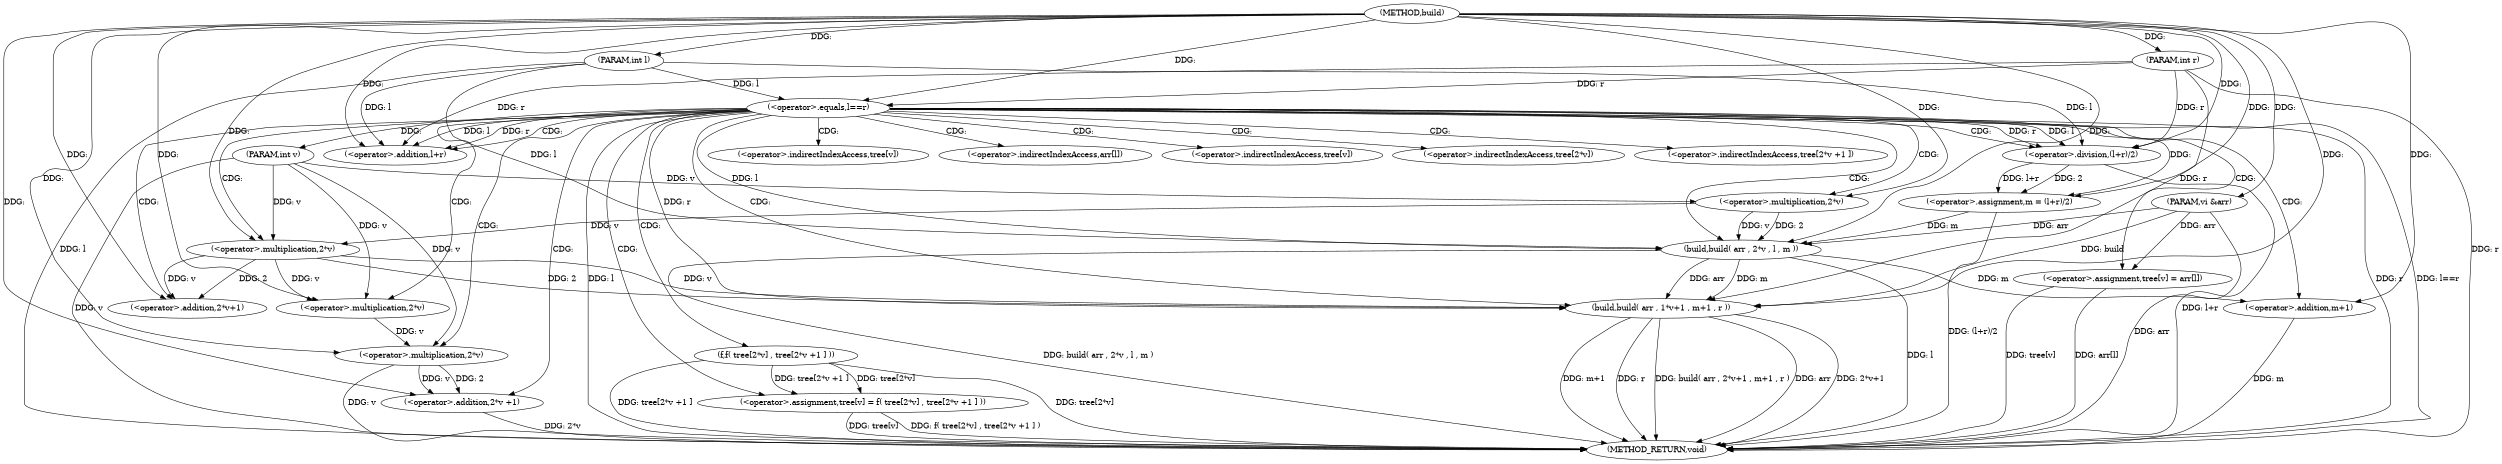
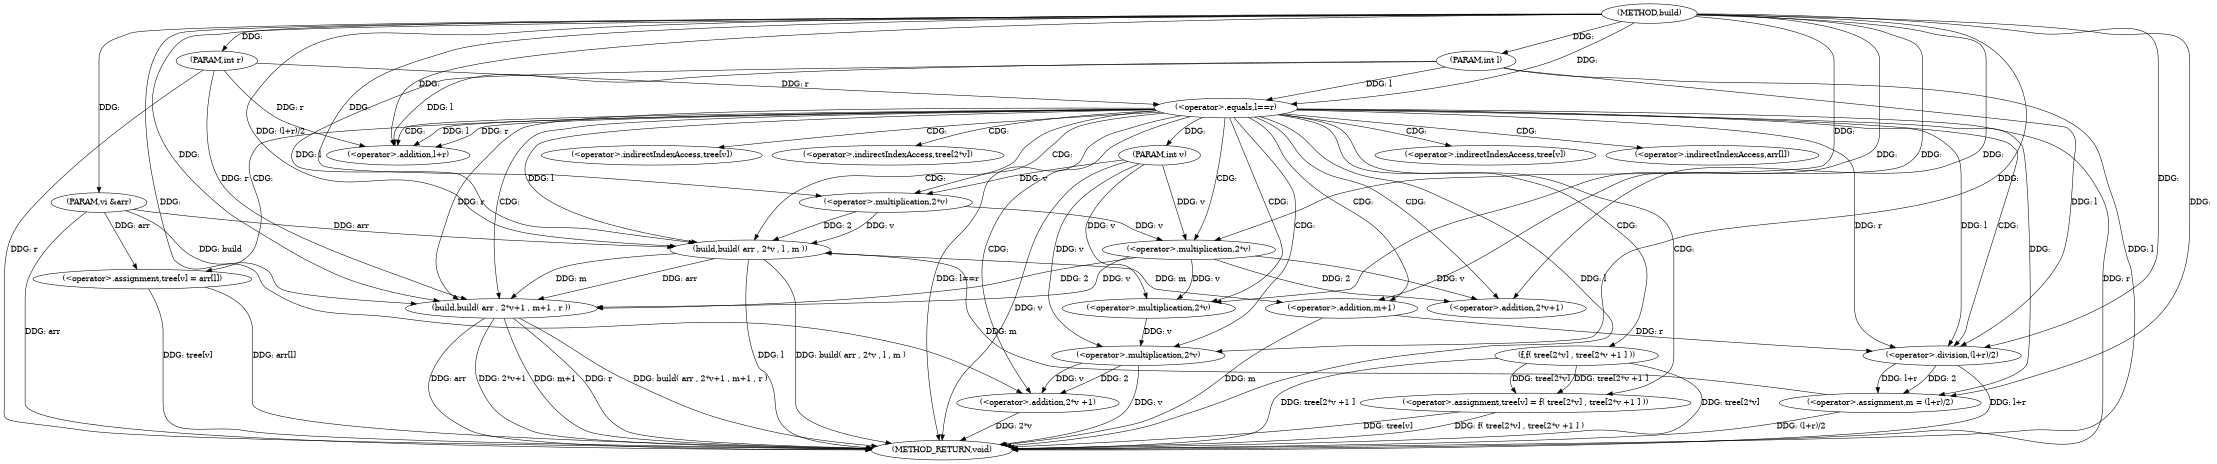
edge "(PARAM,int r)" -> "(<operator>.division,(l+r)/2)": now "(<operator>.addition,m+1)" -> "(<operator>.division,(l+r)/2)"
edge "(METHOD,build)" -> "(build,build( arr , 2*v , l , m ))": label "DDG: " -> "DDG: (l+r)/2"
node "(<operator>.indirectIndexAccess,tree[2*v +1 ])": removed
node "(build,build( arr , 1*v+1 , m+1 , r ))": label "(build,build( arr , 1*v+1 , m+1 , r ))" -> "(build,build( arr , 2*v+1 , m+1 , r ))"
